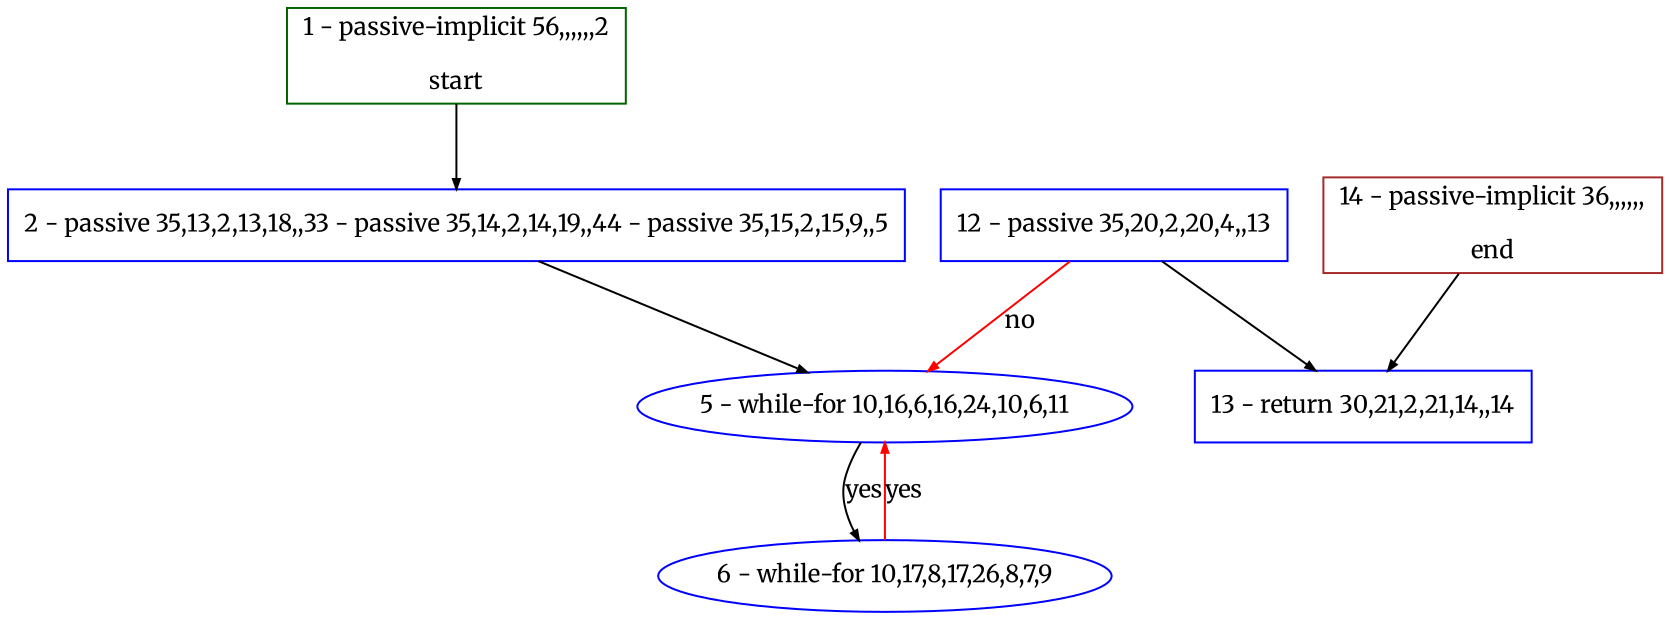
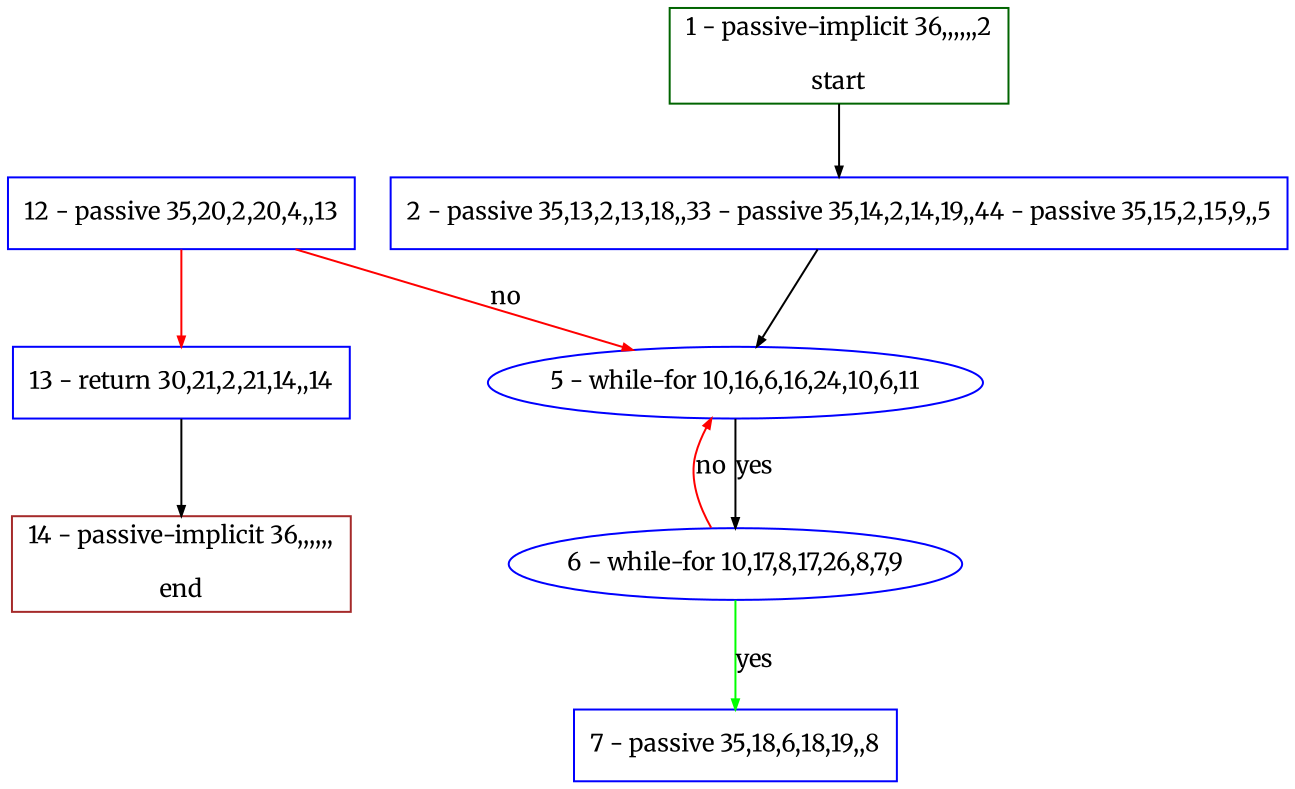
node "1 - passive-implicit 56,,,,,,2 start": label "1 - passive-implicit 56,,,,,,2 start" -> "1 - passive-implicit 36,,,,,,2 start"
edge "12 - passive 35,20,2,20,4,,13" -> "13 - return 30,21,2,21,14,,14": color #000000 -> #ff0000
edge "14 - passive-implicit 36,,,,,, end" -> "13 - return 30,21,2,21,14,,14": reversed
edge "6 - while-for 10,17,8,17,26,8,7,9" -> "5 - while-for 10,16,6,16,24,10,6,11": label "yes" -> "no"
node "7 - passive 35,18,6,18,19,,8": added
